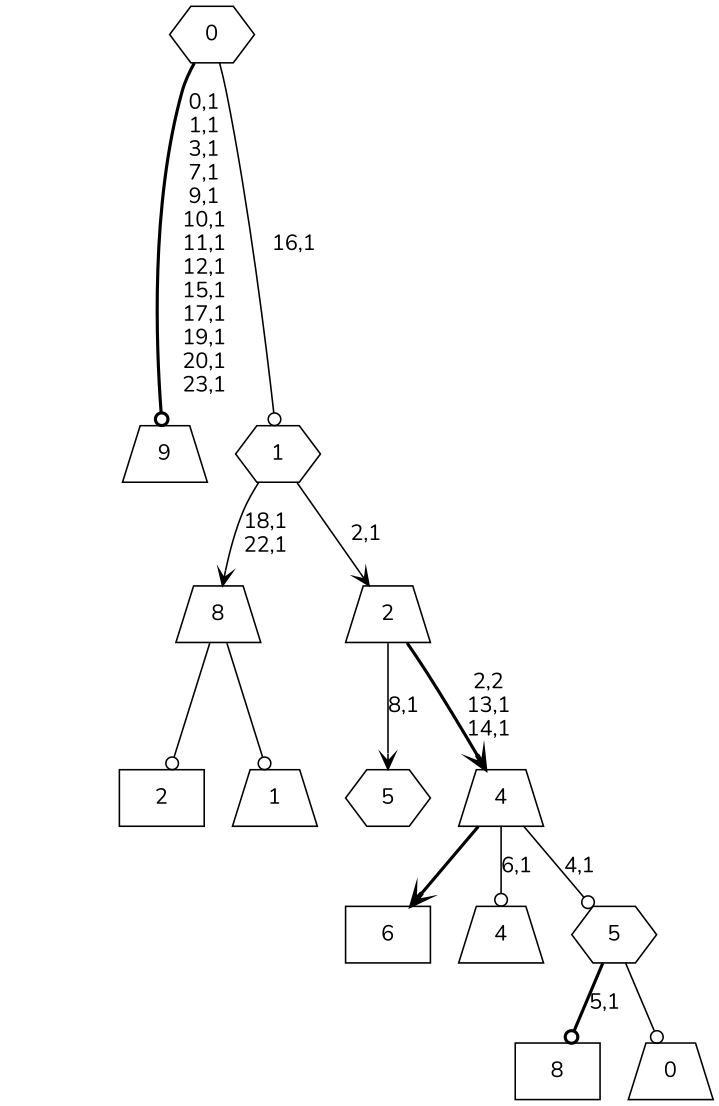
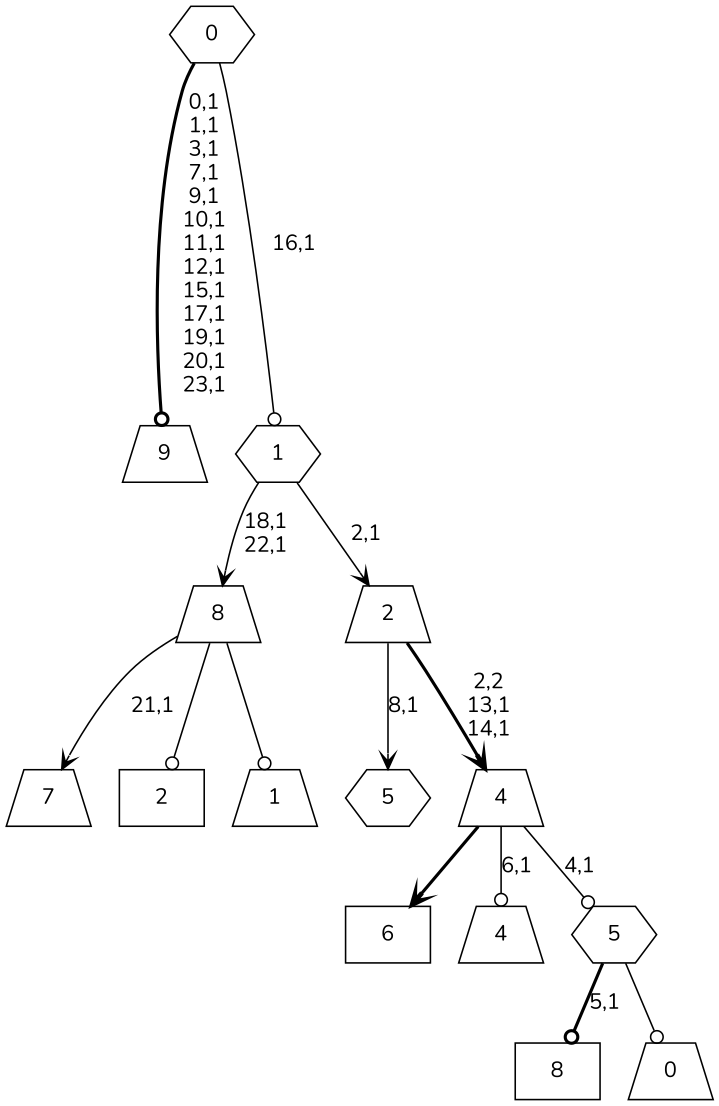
node "7": added
